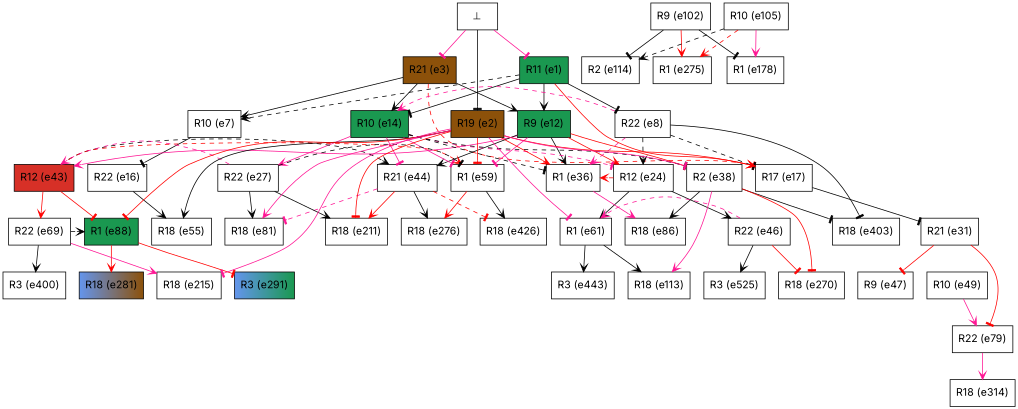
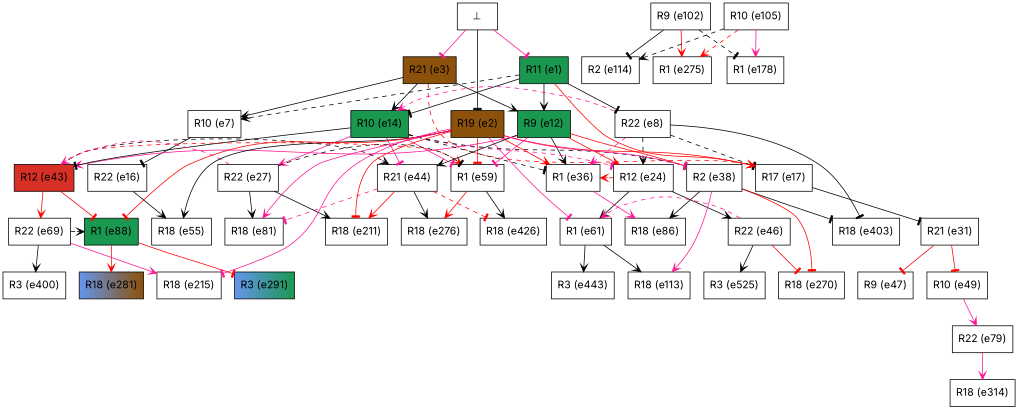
edge "R9 (e102)" -> "R1 (e178)": style solid -> dashed
edge "R10 (e14)" -> "R12 (e43)": added
edge "R21 (e31)" -> "R22 (e79)": now "R21 (e31)" -> "R10 (e49)"
